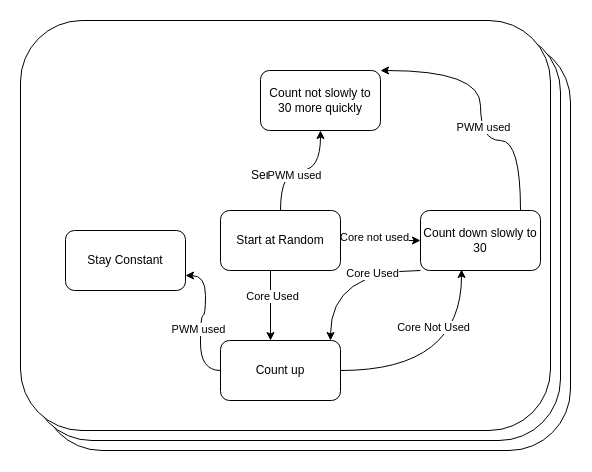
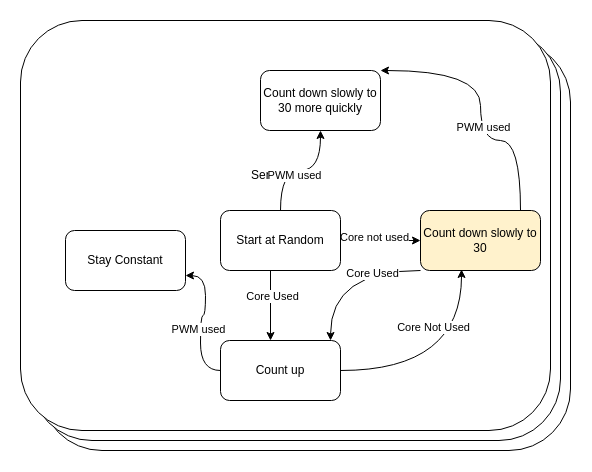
node "Count not slowly to 30 more quickly": label "Count not slowly to 30 more quickly" -> "Count down slowly to 30 more quickly"
node "Count down slowly to 30": fillcolor #ffffff -> #fff2cc
